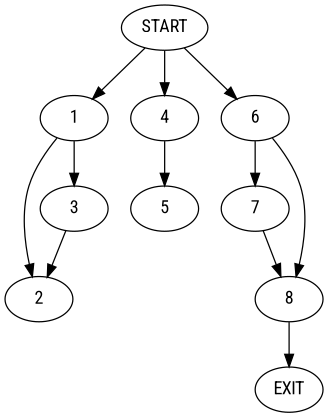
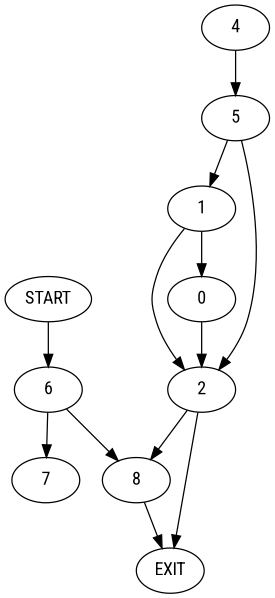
edge "START" -> "4": removed
edge "START" -> "1": now "5" -> "1"
node "3": label "3" -> "0"
edge "7" -> "8": now "2" -> "8"
edge "5" -> "2": added
edge "2" -> "EXIT": added
